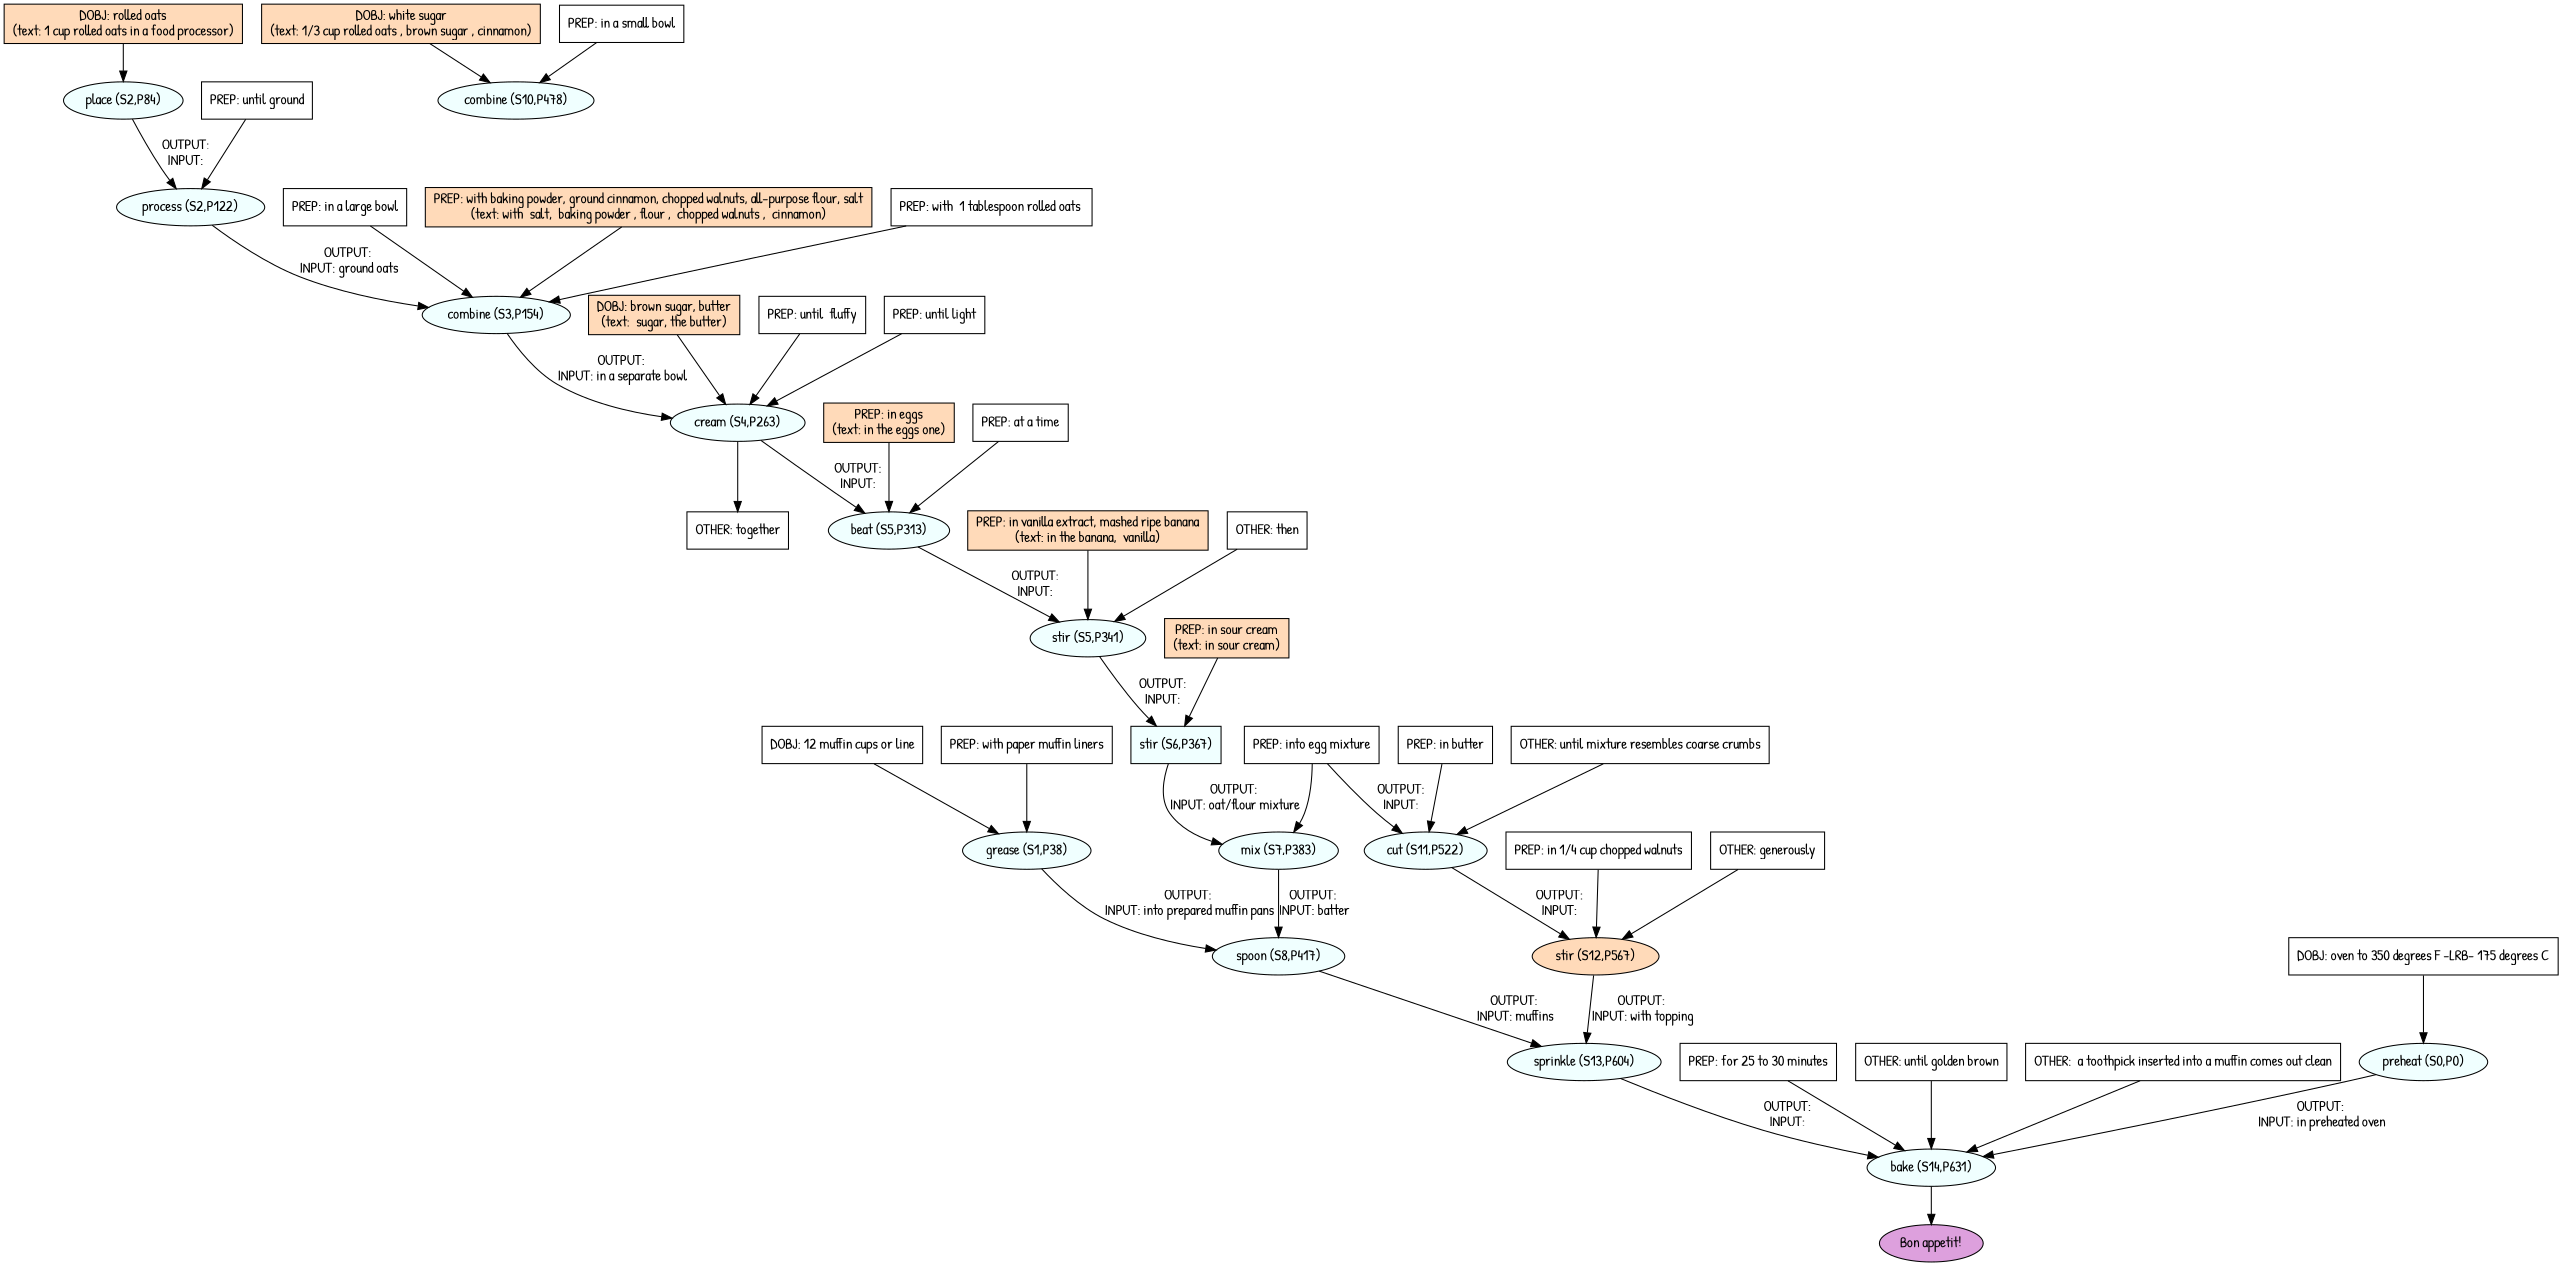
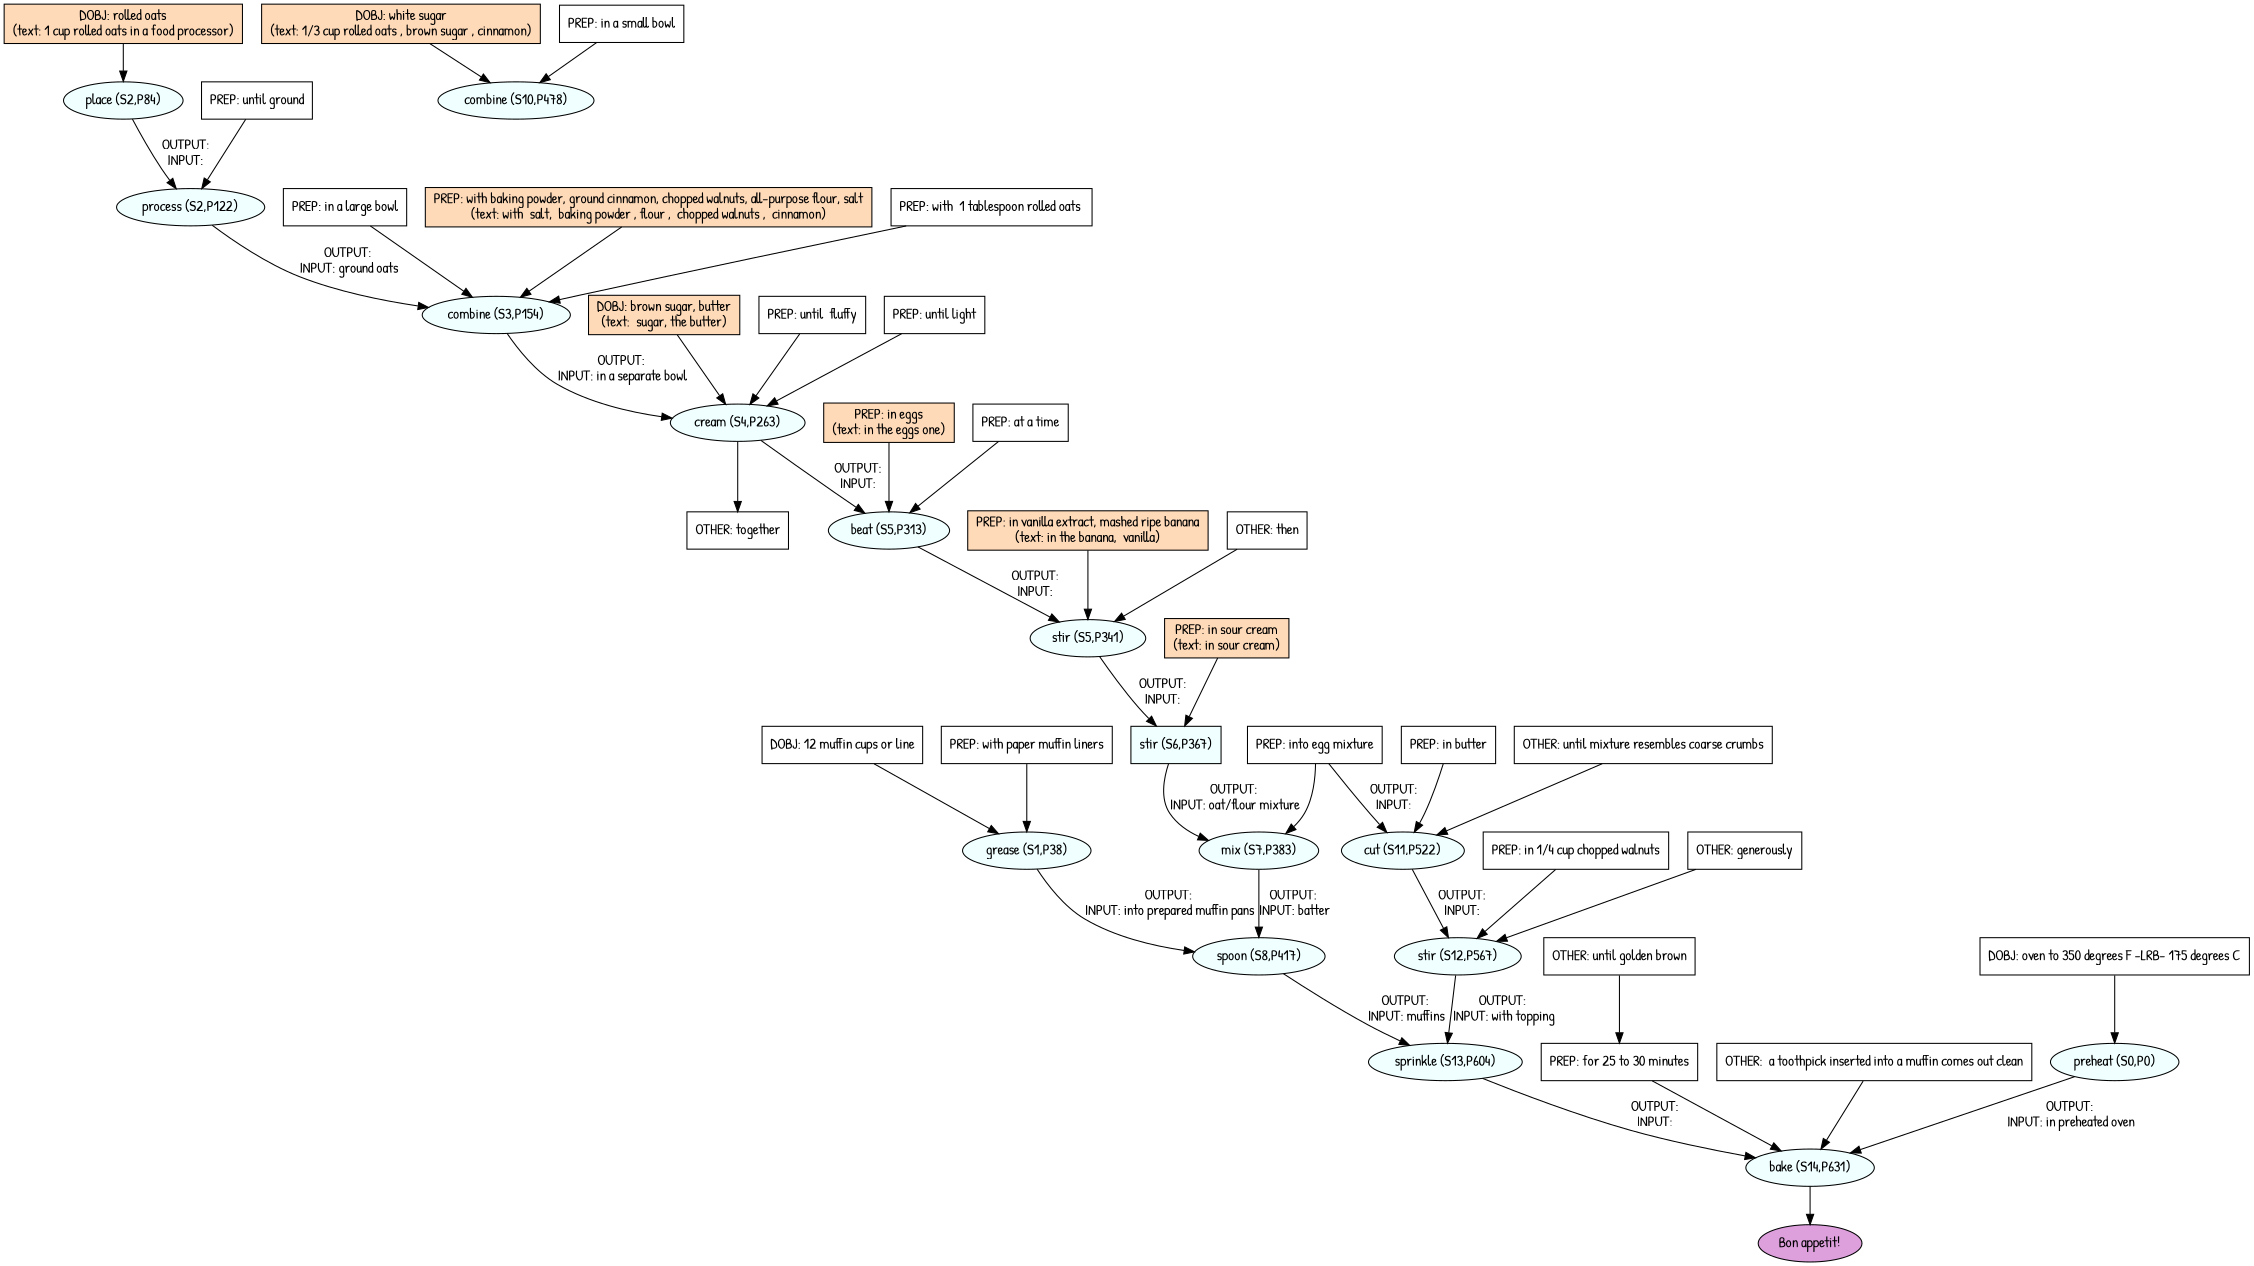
node "stir (S12,P567)": fillcolor peachpuff -> azure
edge "OTHER: until golden brown" -> "bake (S14,P631)": now "OTHER: until golden brown" -> "PREP: for 25 to 30 minutes"
